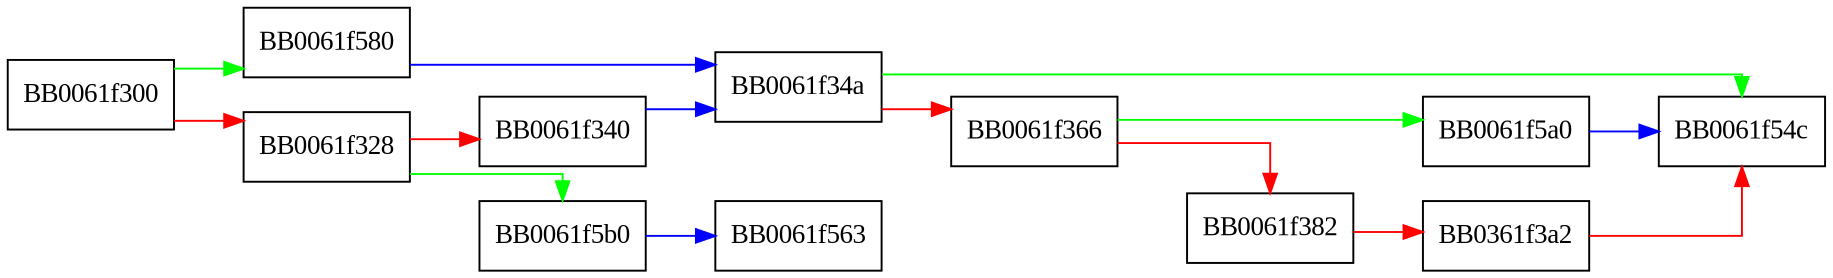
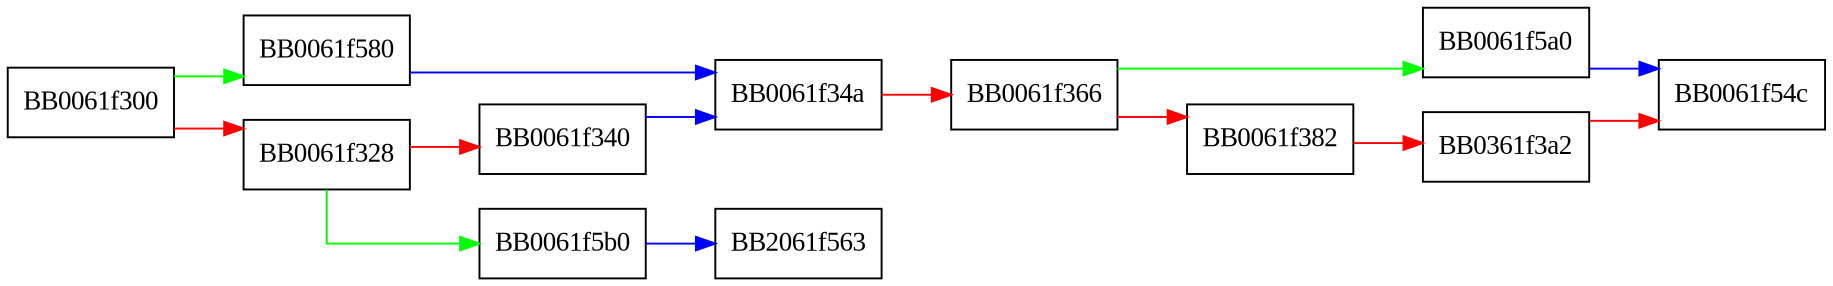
edge "BB0061f34a" -> "BB0061f54c": removed
node "BB0061f563": label "BB0061f563" -> "BB2061f563"
